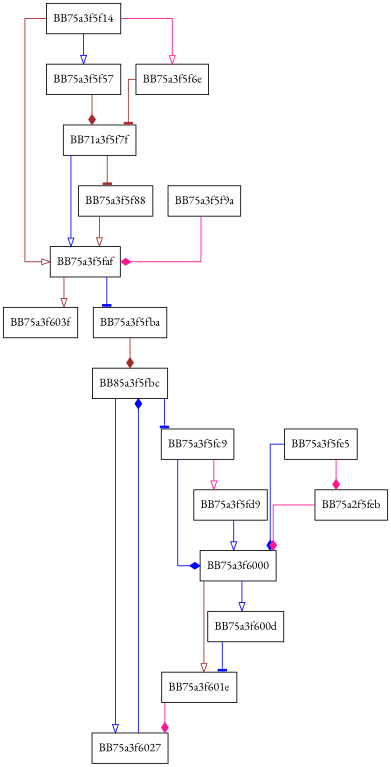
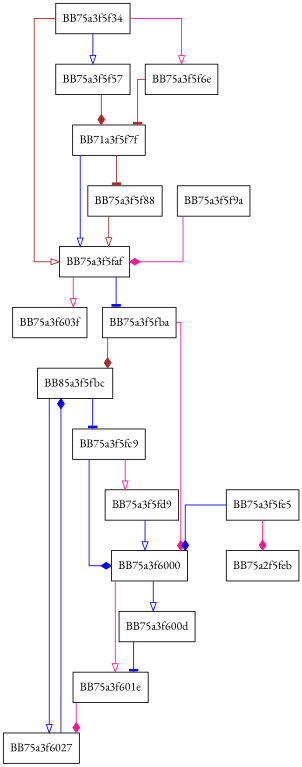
node "BB75a3f5f14": label "BB75a3f5f14" -> "BB75a3f5f34"
edge "BB75a3f5faf" -> "BB75a3f603f": color brown -> deeppink
edge "BB75a2f5feb" -> "BB75a3f6000": now "BB75a3f5fba" -> "BB75a3f6000"
edge "BB75a3f6000" -> "BB75a3f601e": color brown -> deeppink
